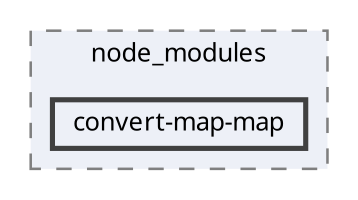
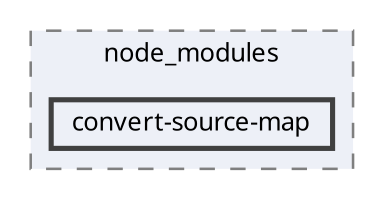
node "convert-map-map": label "convert-map-map" -> "convert-source-map"
